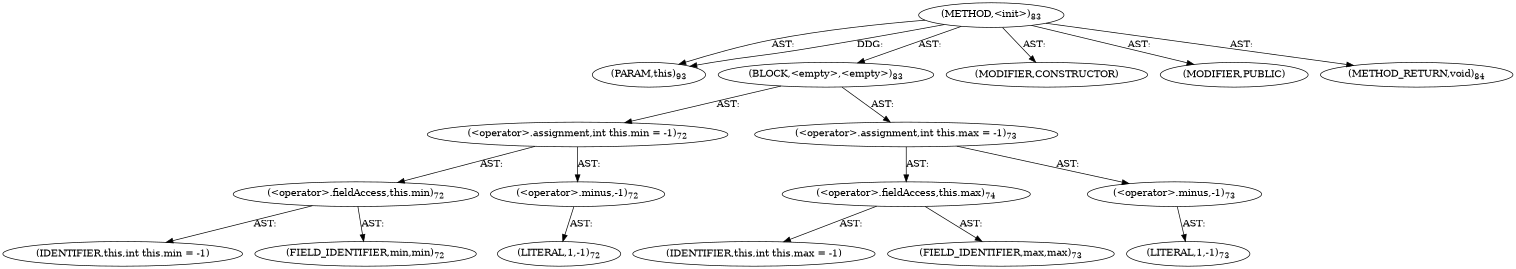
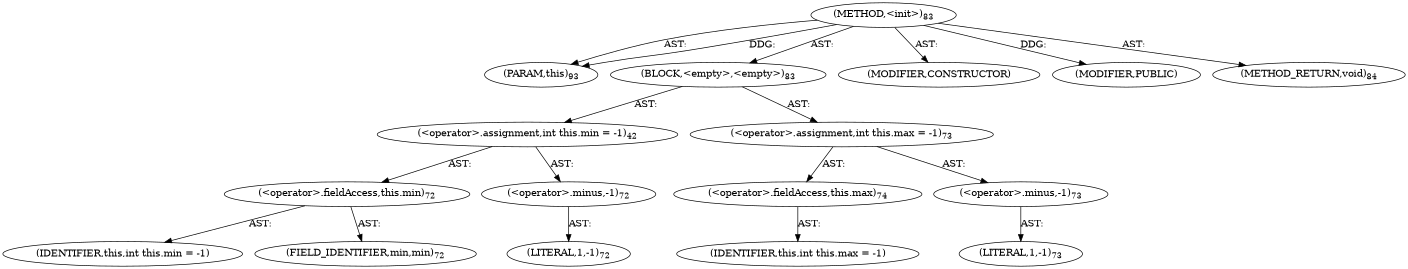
edge "(METHOD,<init>)" -> "(MODIFIER,PUBLIC)": label "AST: " -> "DDG: "
node "(<operator>.assignment,int this.min = -1)": text "72" -> "42"
node "(FIELD_IDENTIFIER,max,max)": removed
